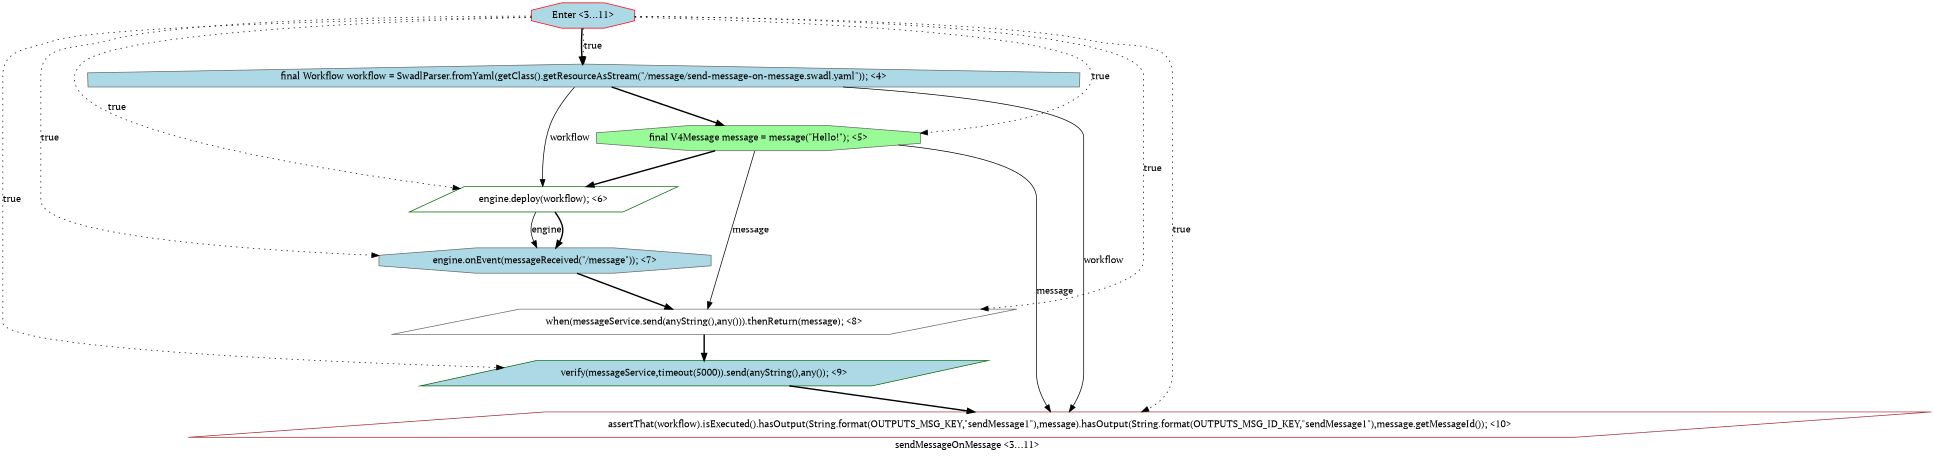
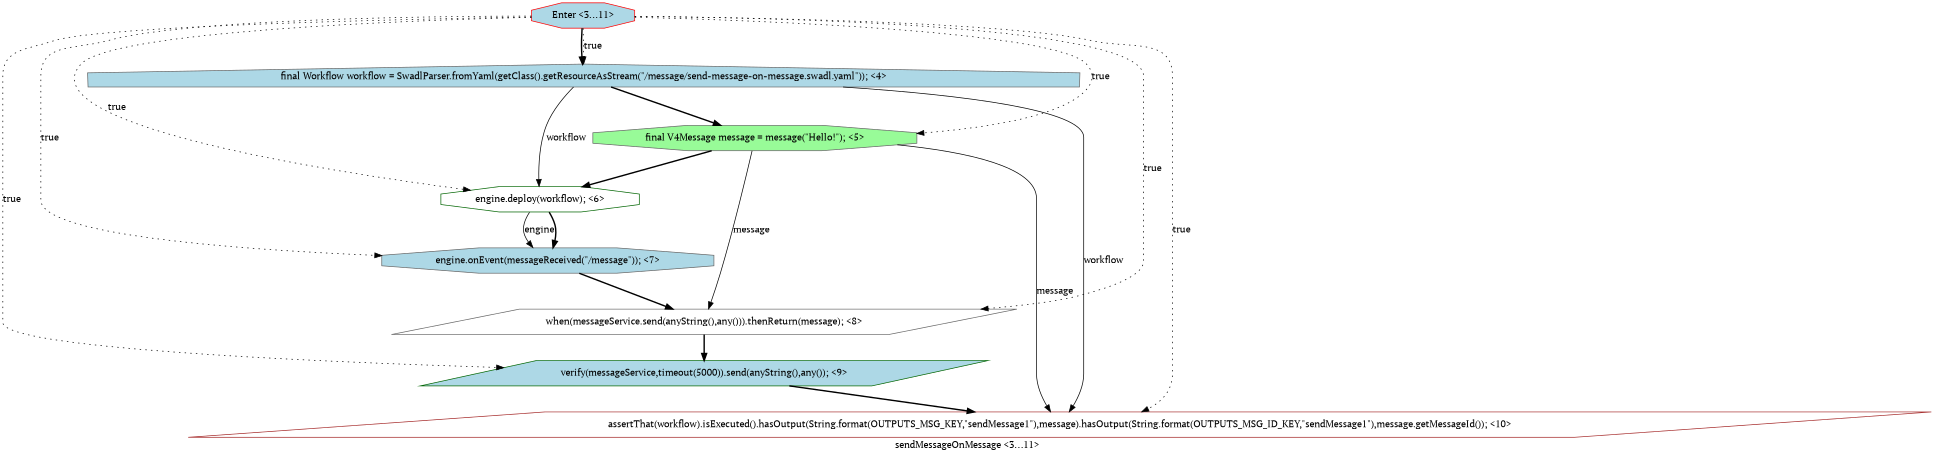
node "engine.deploy(workflow); <6>": shape parallelogram -> octagon
